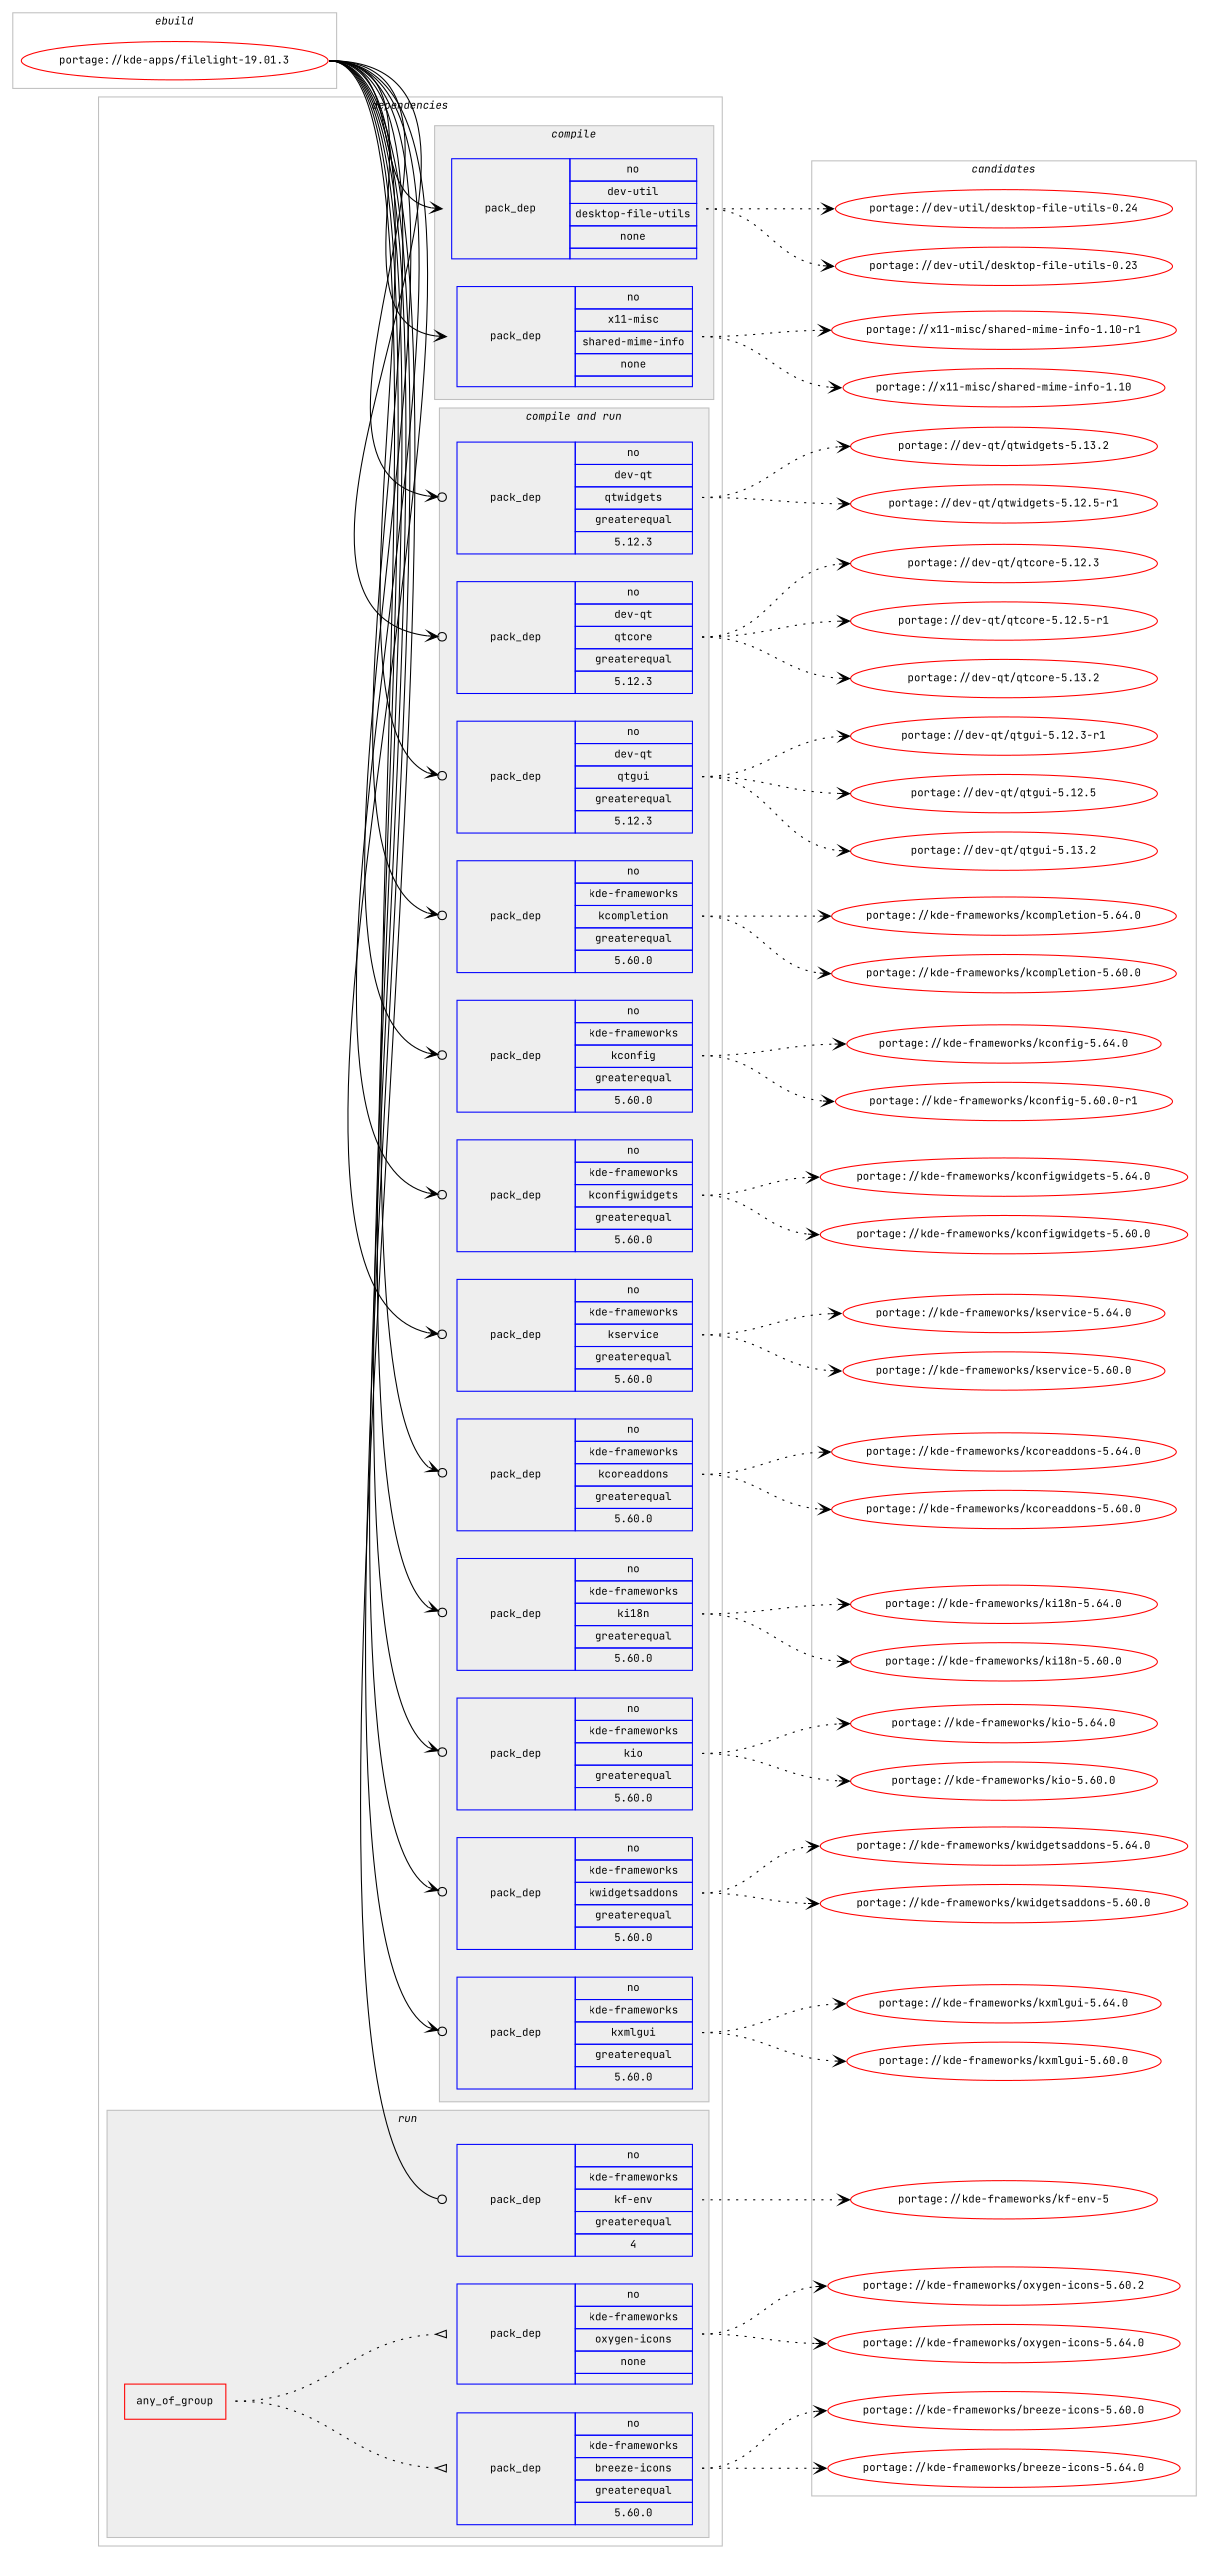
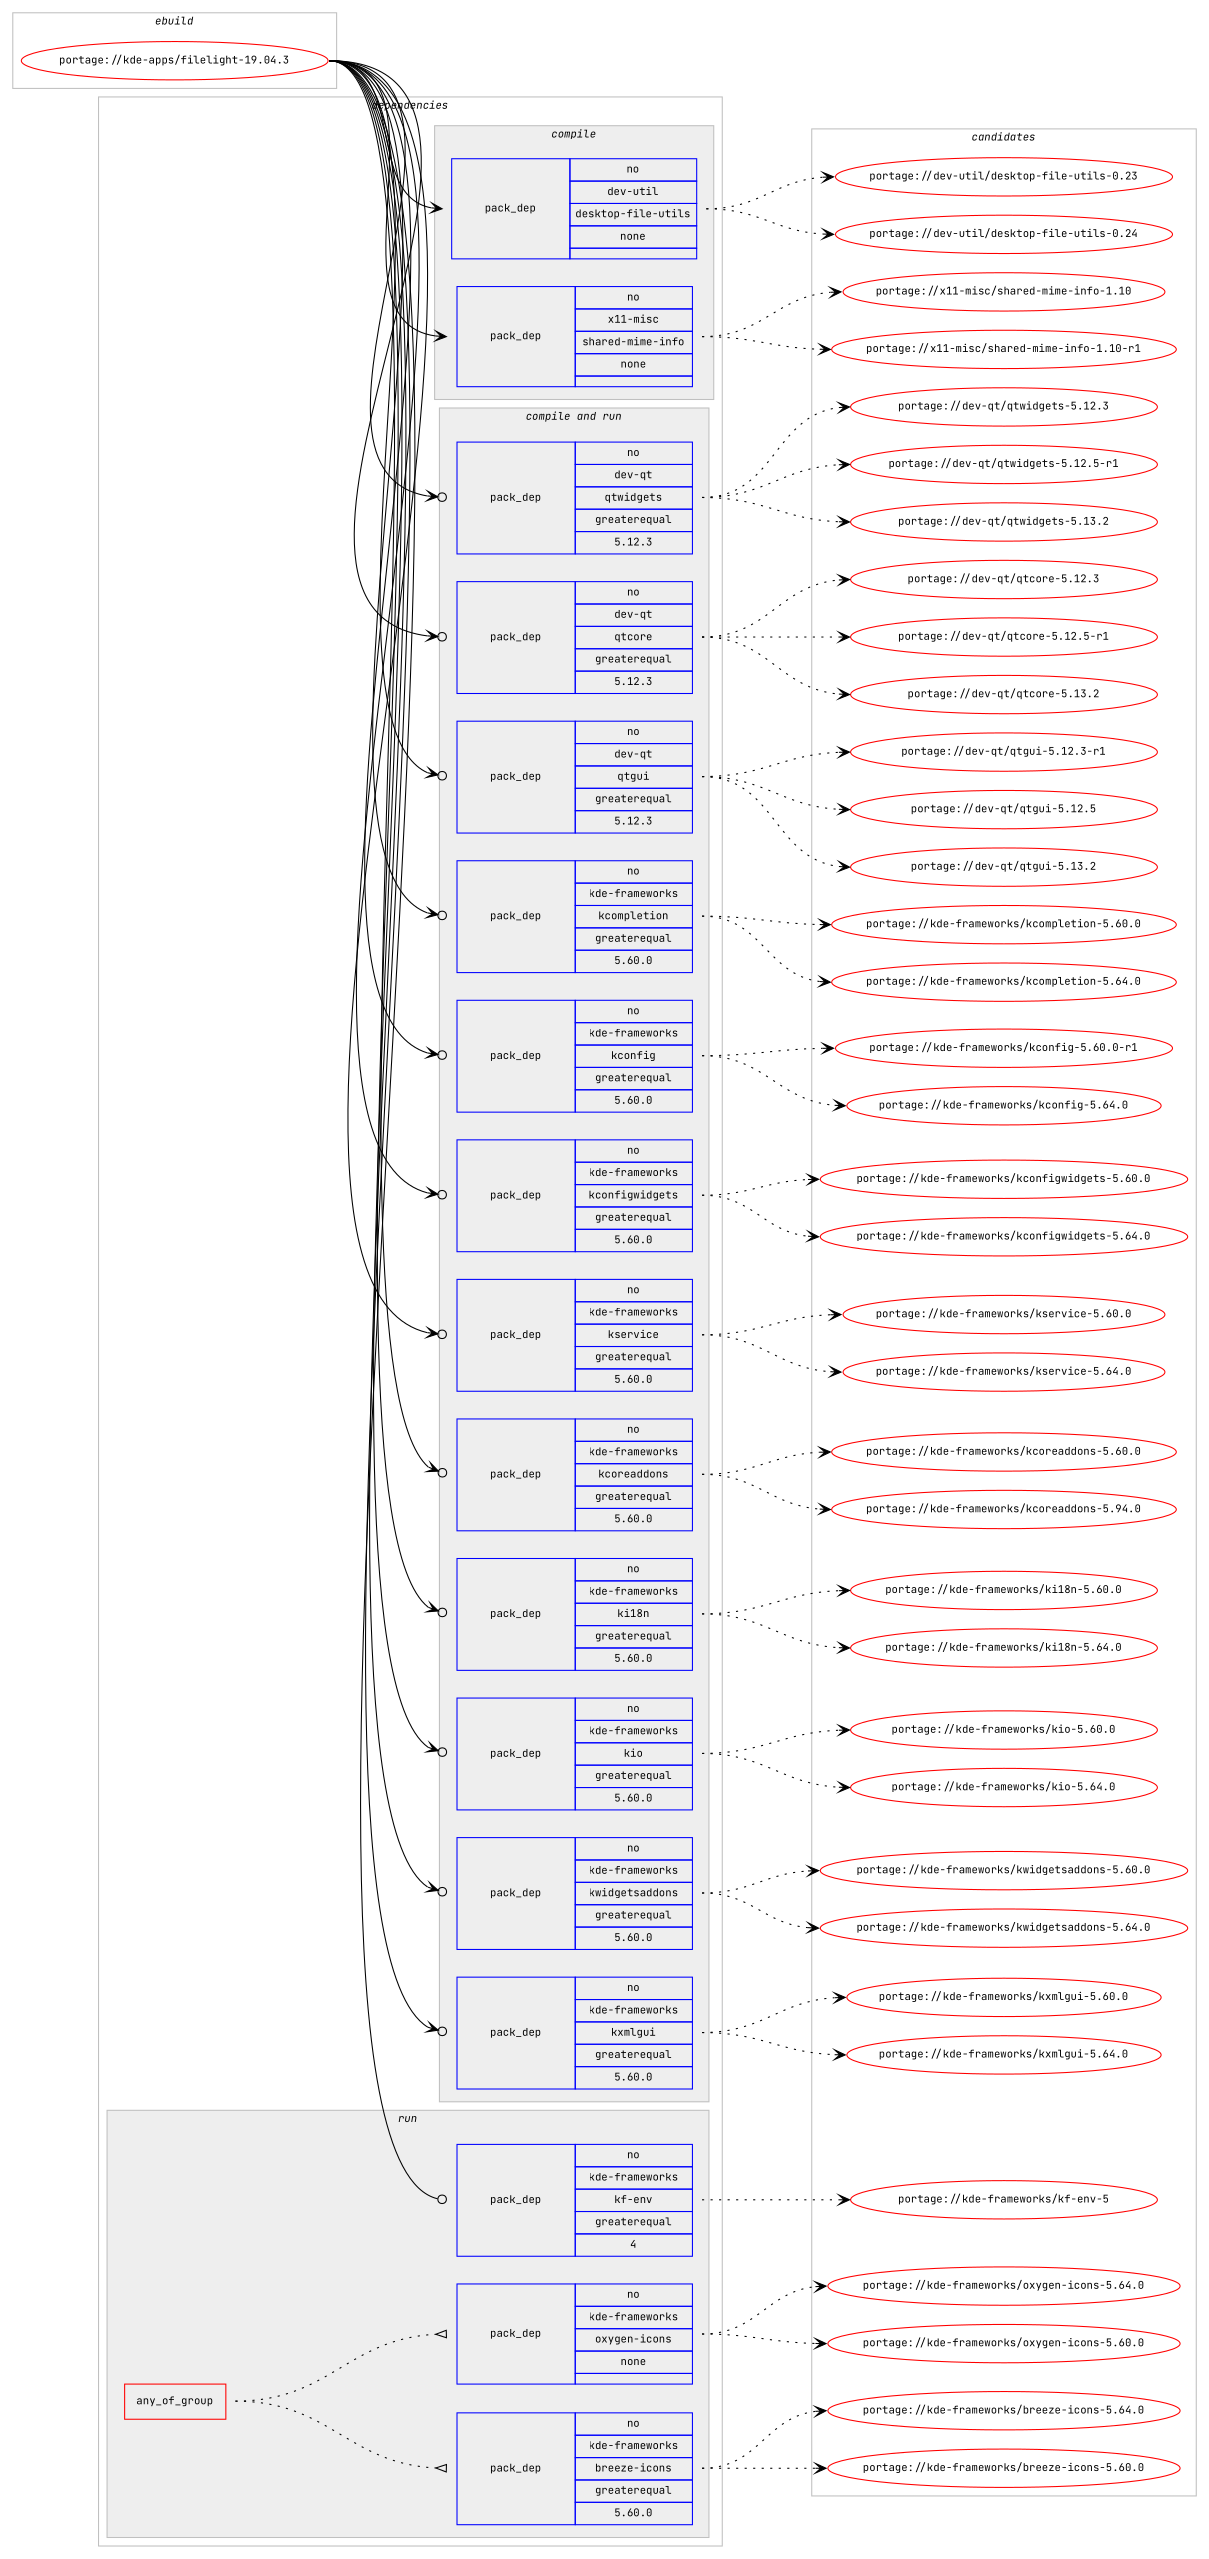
node "portage://kde-apps/filelight-19.01.3": label "portage://kde-apps/filelight-19.01.3" -> "portage://kde-apps/filelight-19.04.3"
node "portage://dev-qt/qtwidgets-5.12.3": added
node "portage://kde-frameworks/kcoreaddons-5.64.0": label "portage://kde-frameworks/kcoreaddons-5.64.0" -> "portage://kde-frameworks/kcoreaddons-5.94.0"
node "portage://kde-frameworks/oxygen-icons-5.60.2": label "portage://kde-frameworks/oxygen-icons-5.60.2" -> "portage://kde-frameworks/oxygen-icons-5.60.0"
